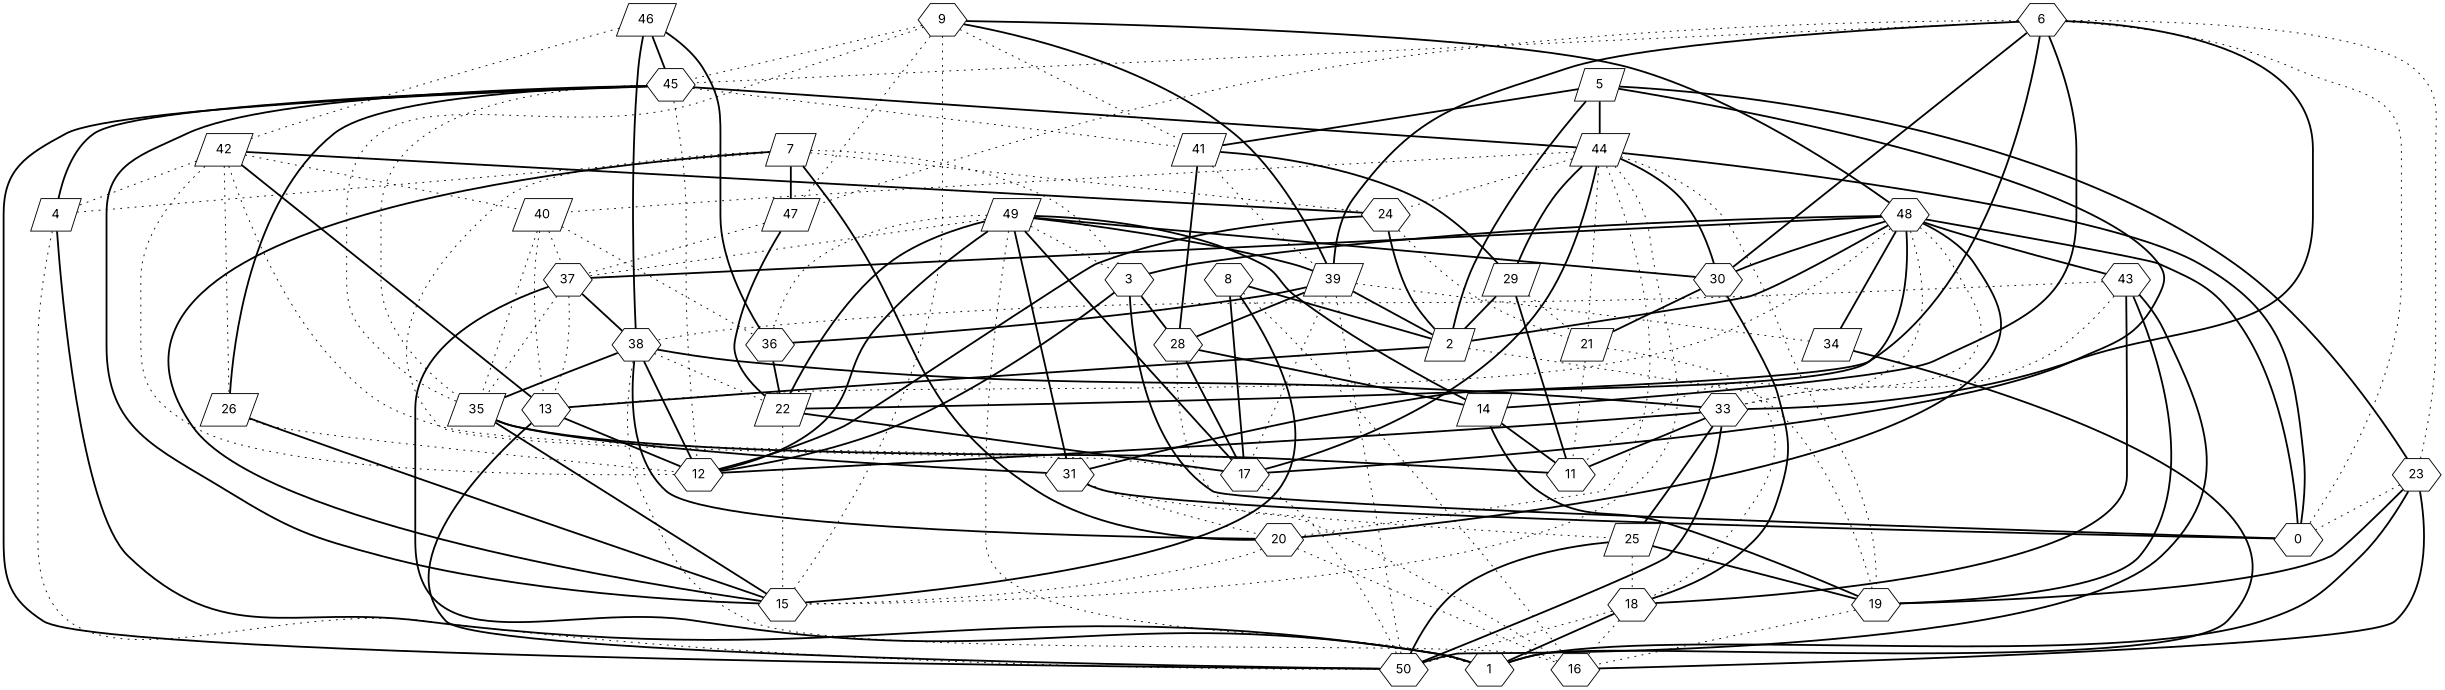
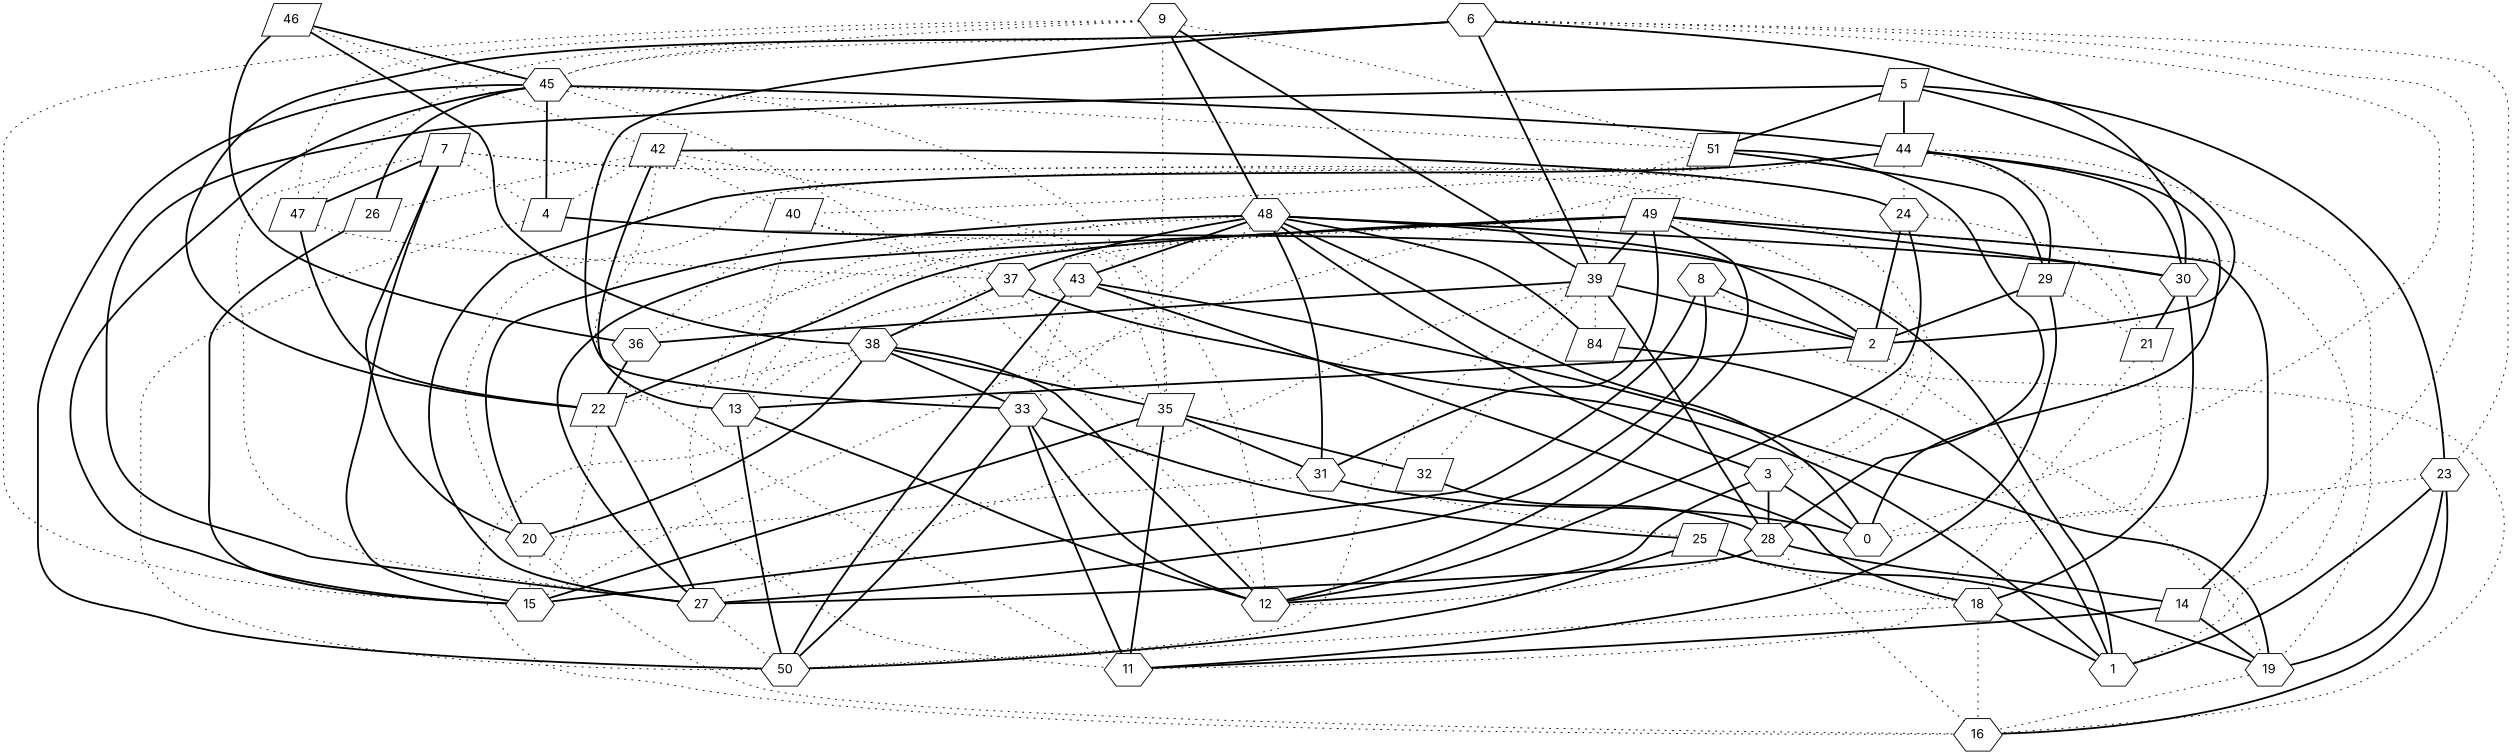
node "41": label "41" -> "51"
node "34": label "34" -> "84"
edge "6" -- "14": style bold -> dotted
edge "26" -- "12": now "28" -- "12"
node "17": label "17" -> "27"
node "32": added
